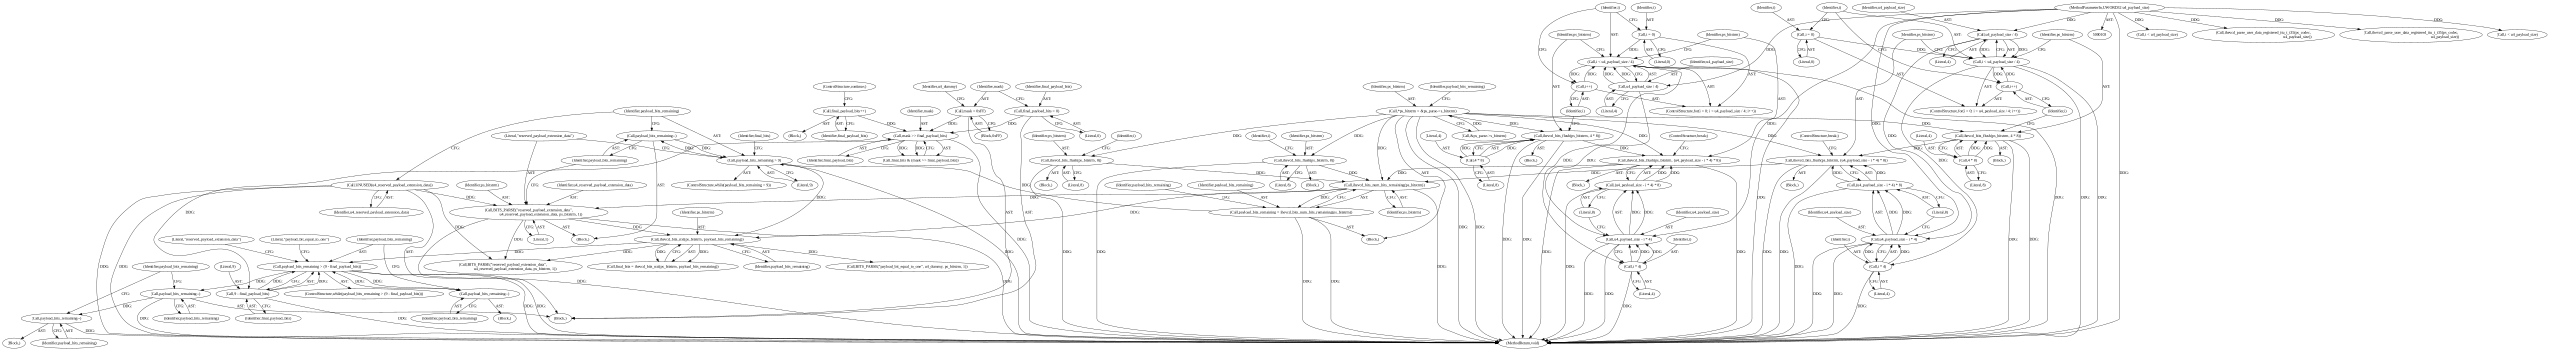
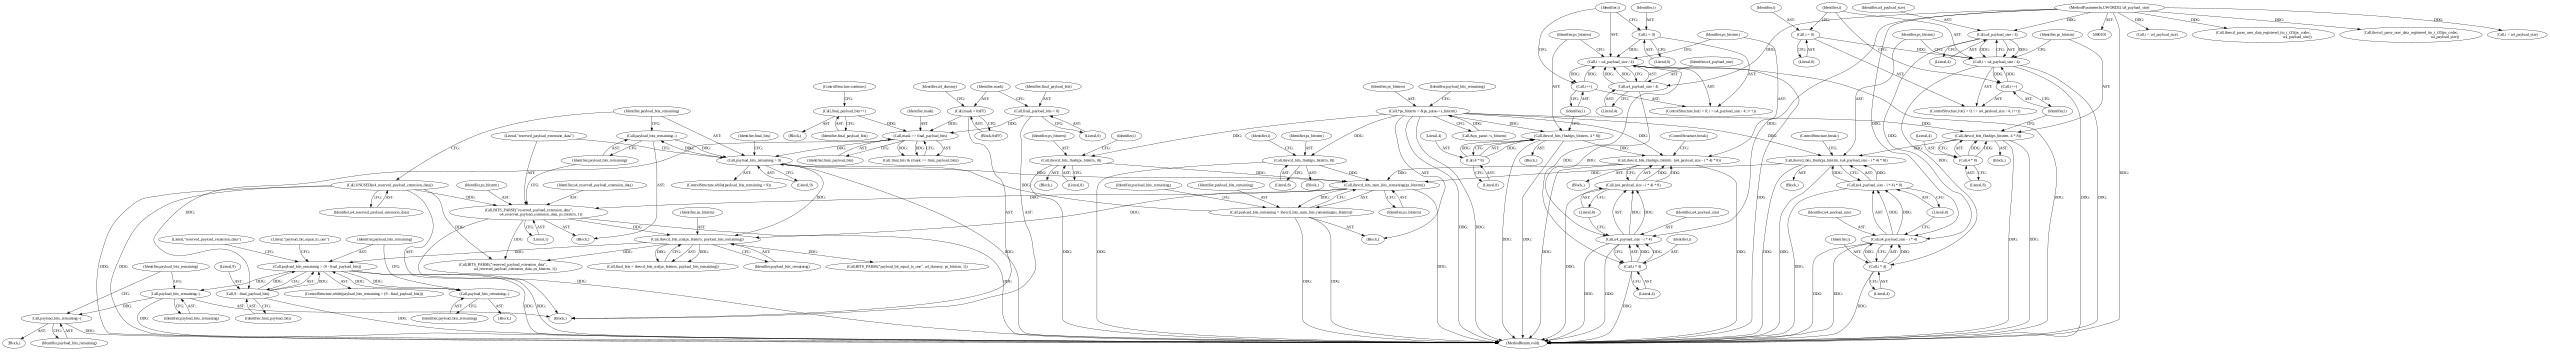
edge "(Call,*ps_bitstrm = &ps_parse->s_bitstrm)" -> "(Call,ihevcd_bits_num_bits_remaining(ps_bitstrm))": now "(Call,payload_bits_remaining > 9)" -> "(Call,ihevcd_bits_num_bits_remaining(ps_bitstrm))"
edge "(Call,mask >> final_payload_bits)" -> "(MethodReturn,void)": now "(Call,mask >> final_payload_bits)" -> "(Call,payload_bits_remaining > 9)"
